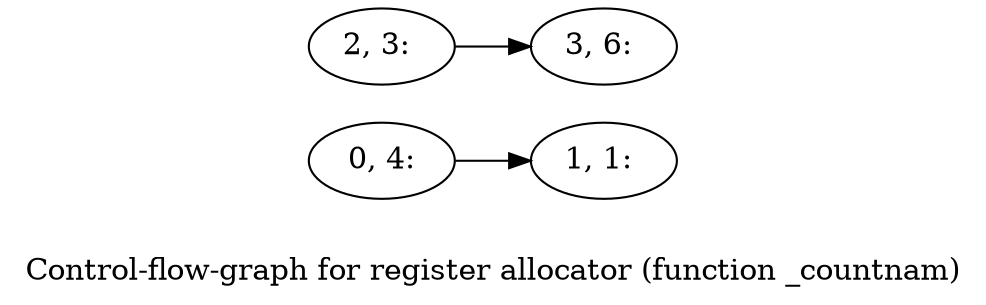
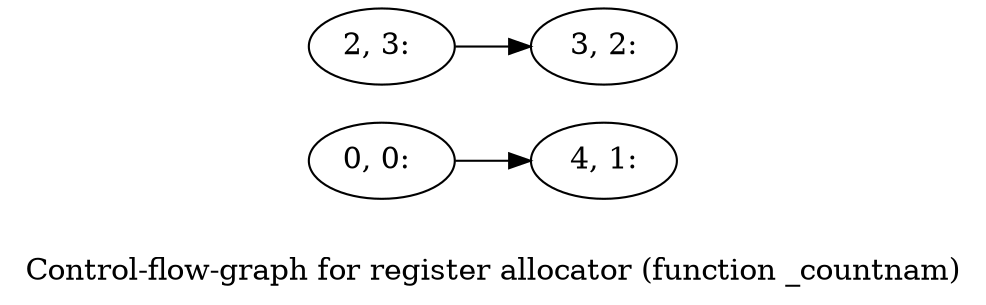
node "3, 6:": label "3, 6:" -> "3, 2:"
node "0, 4:": label "0, 4:" -> "0, 0:"
node "1, 1:": label "1, 1:" -> "4, 1:"
